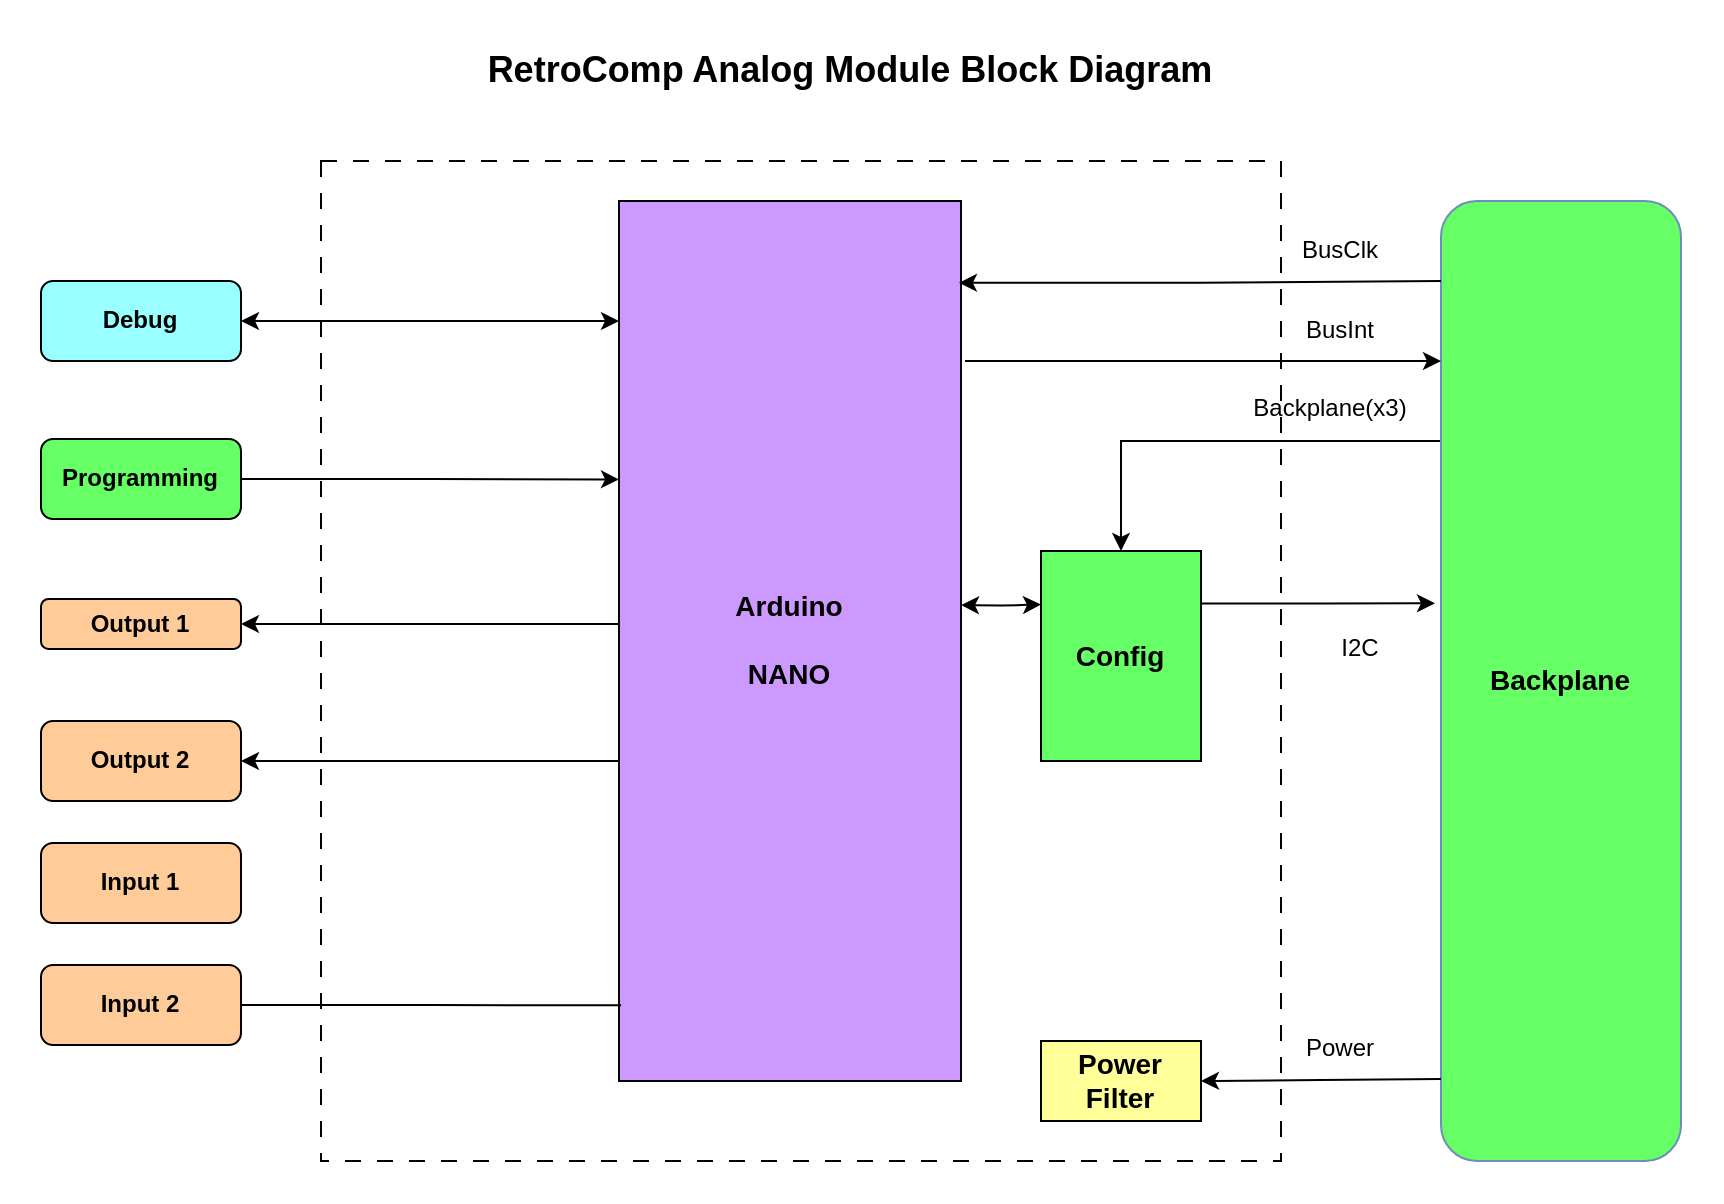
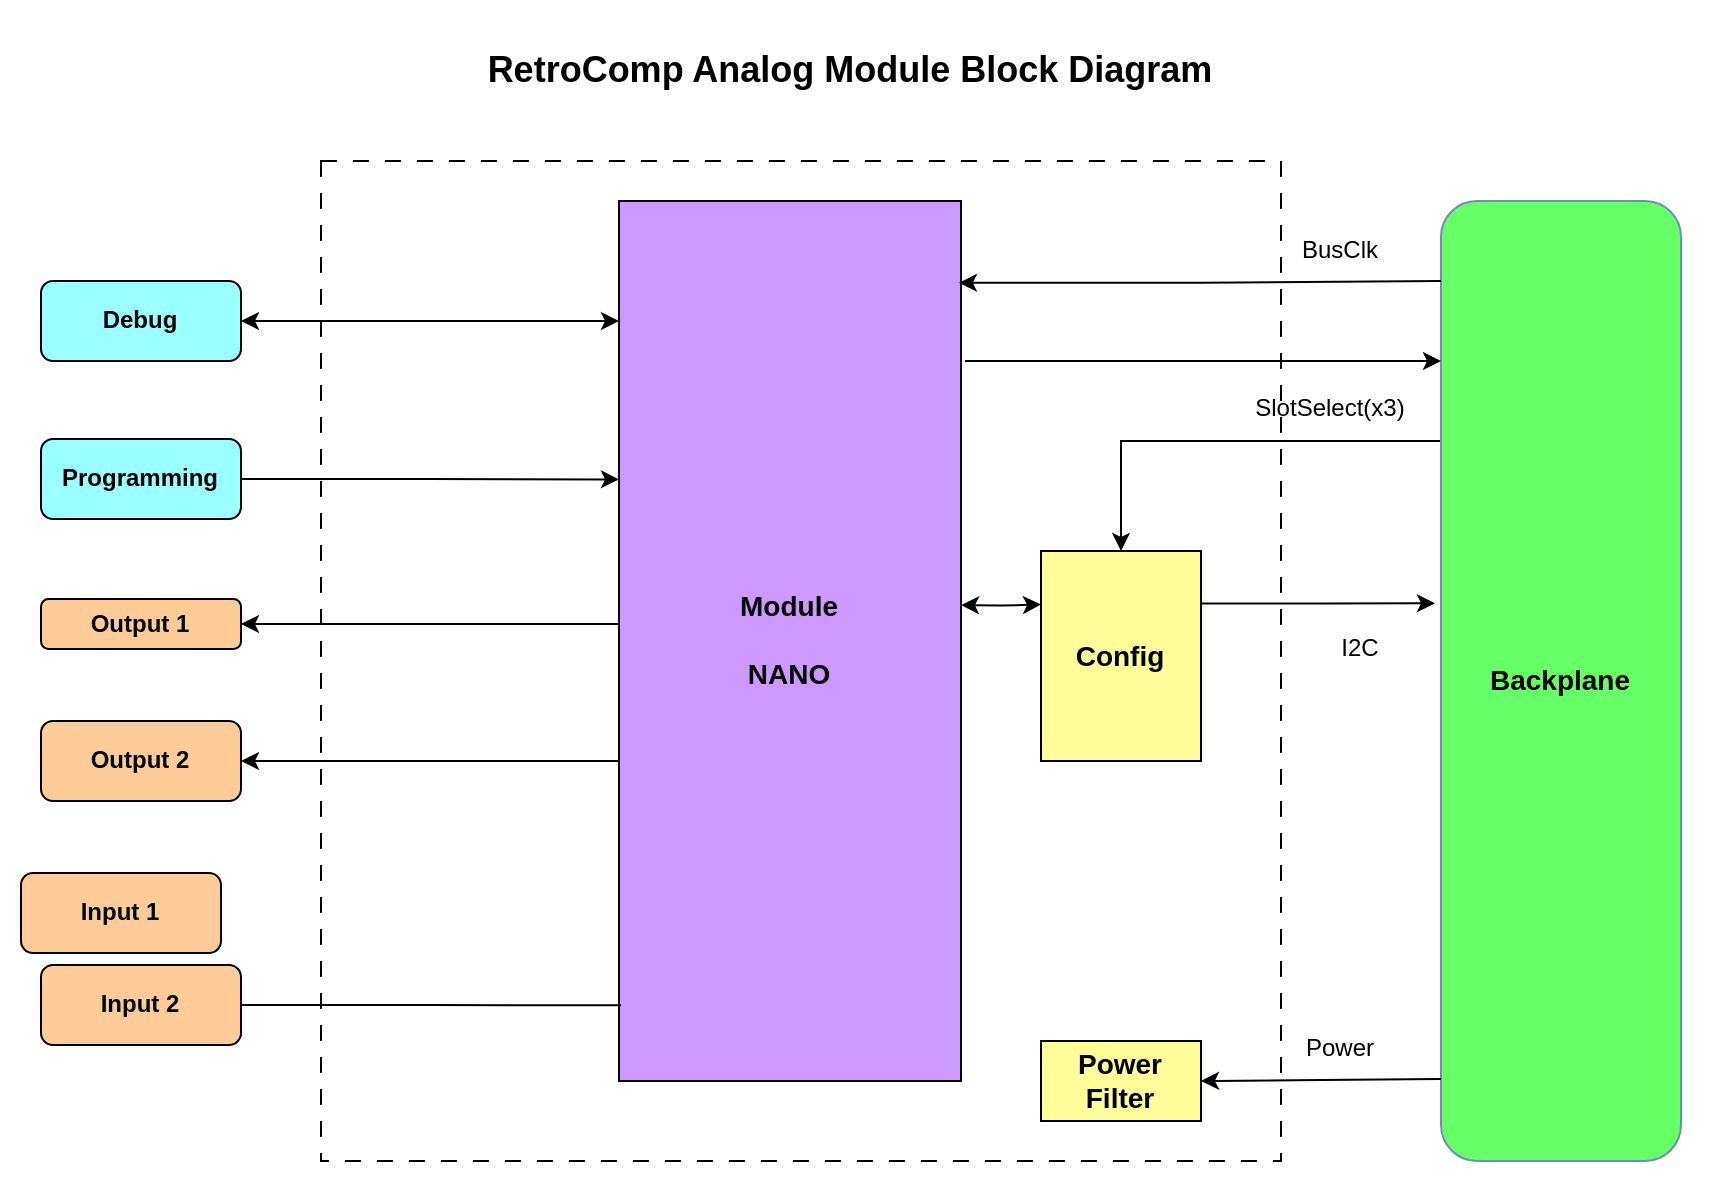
node "BusInt": removed
node "Backplane(x3)": label "Backplane(x3)" -> "SlotSelect(x3)"
node "Programming": fillcolor #66ff66 -> #99ffff
node "Arduino NANO": label "Arduino NANO" -> "Module NANO"
node "Config": fillcolor #66ff66 -> #ffff99
node "Input 1": moved (141, 883) -> (121, 913)
